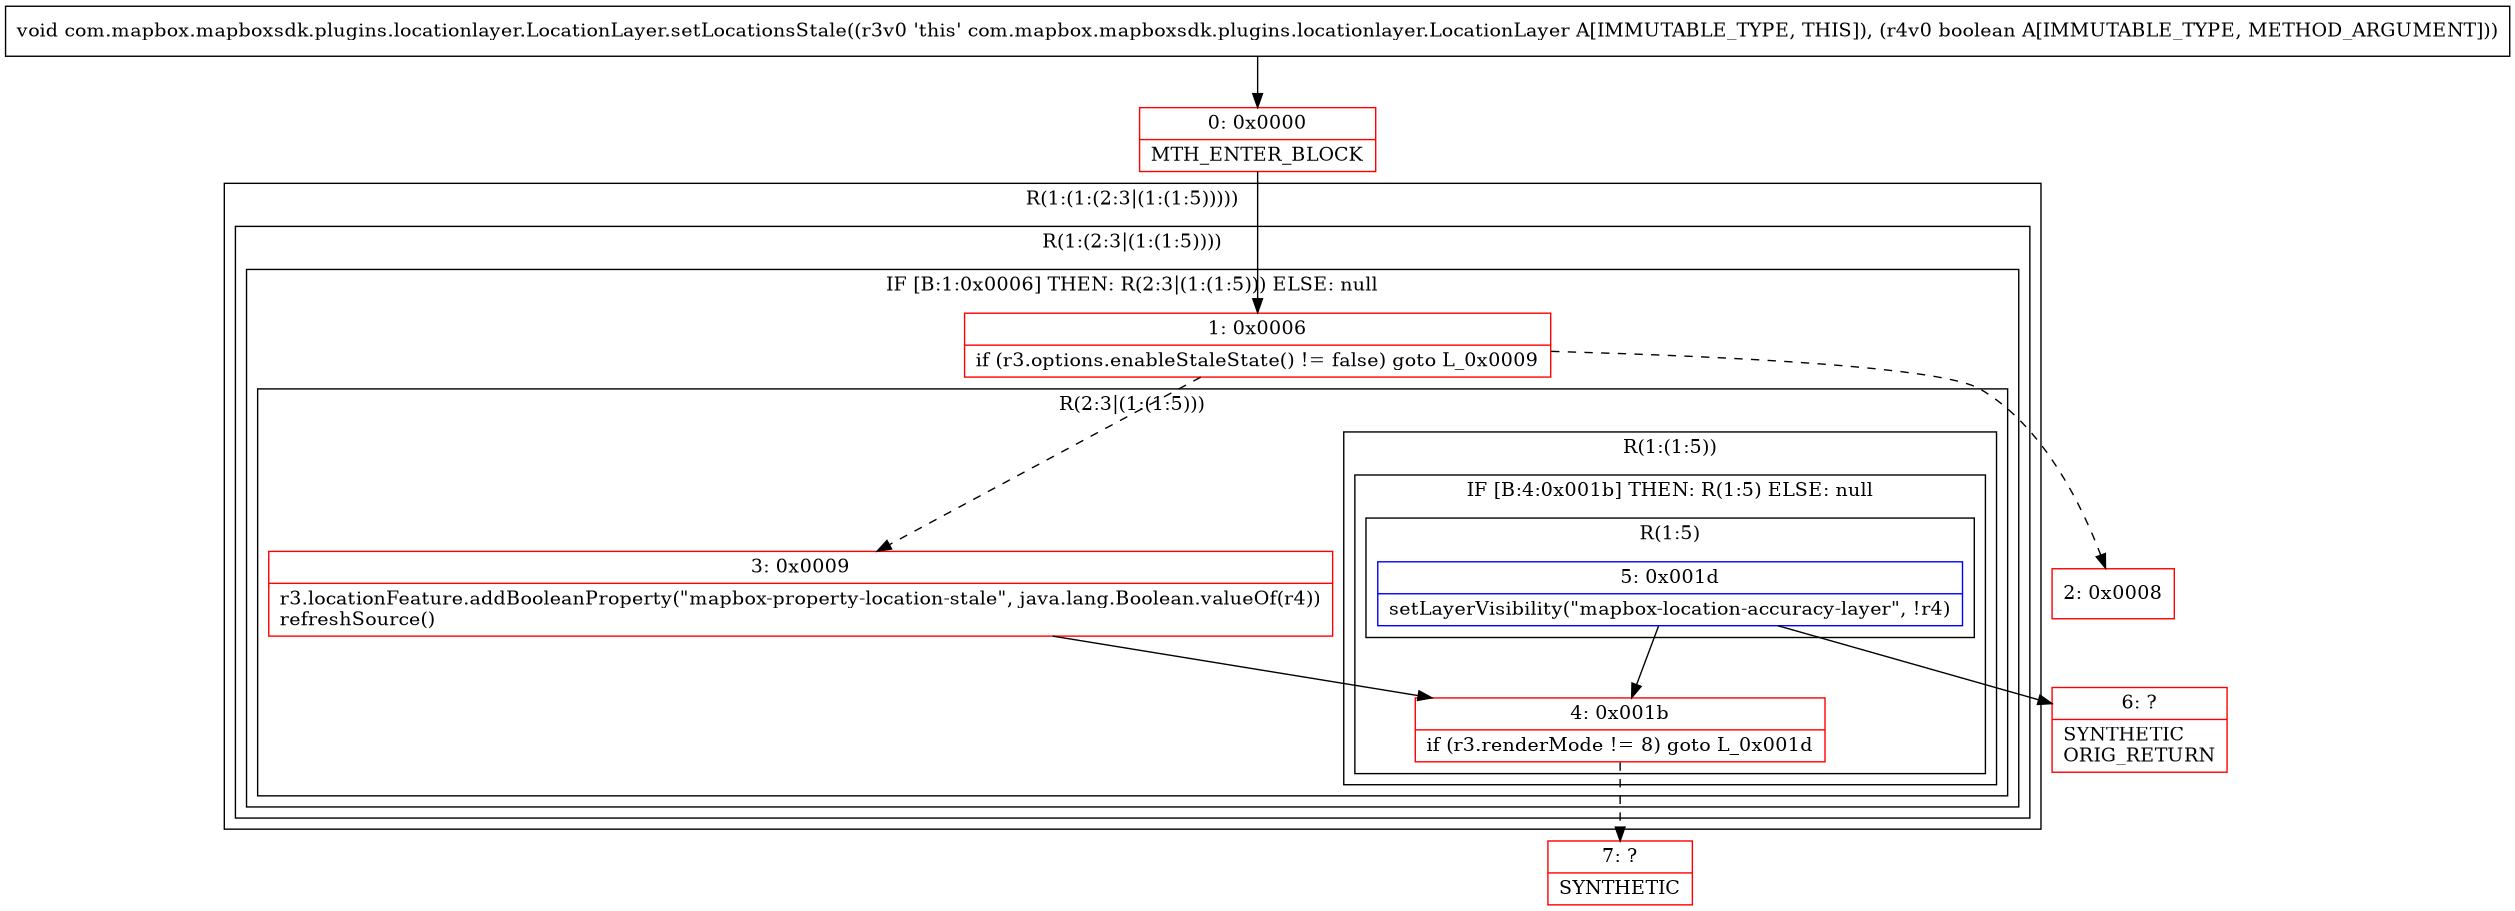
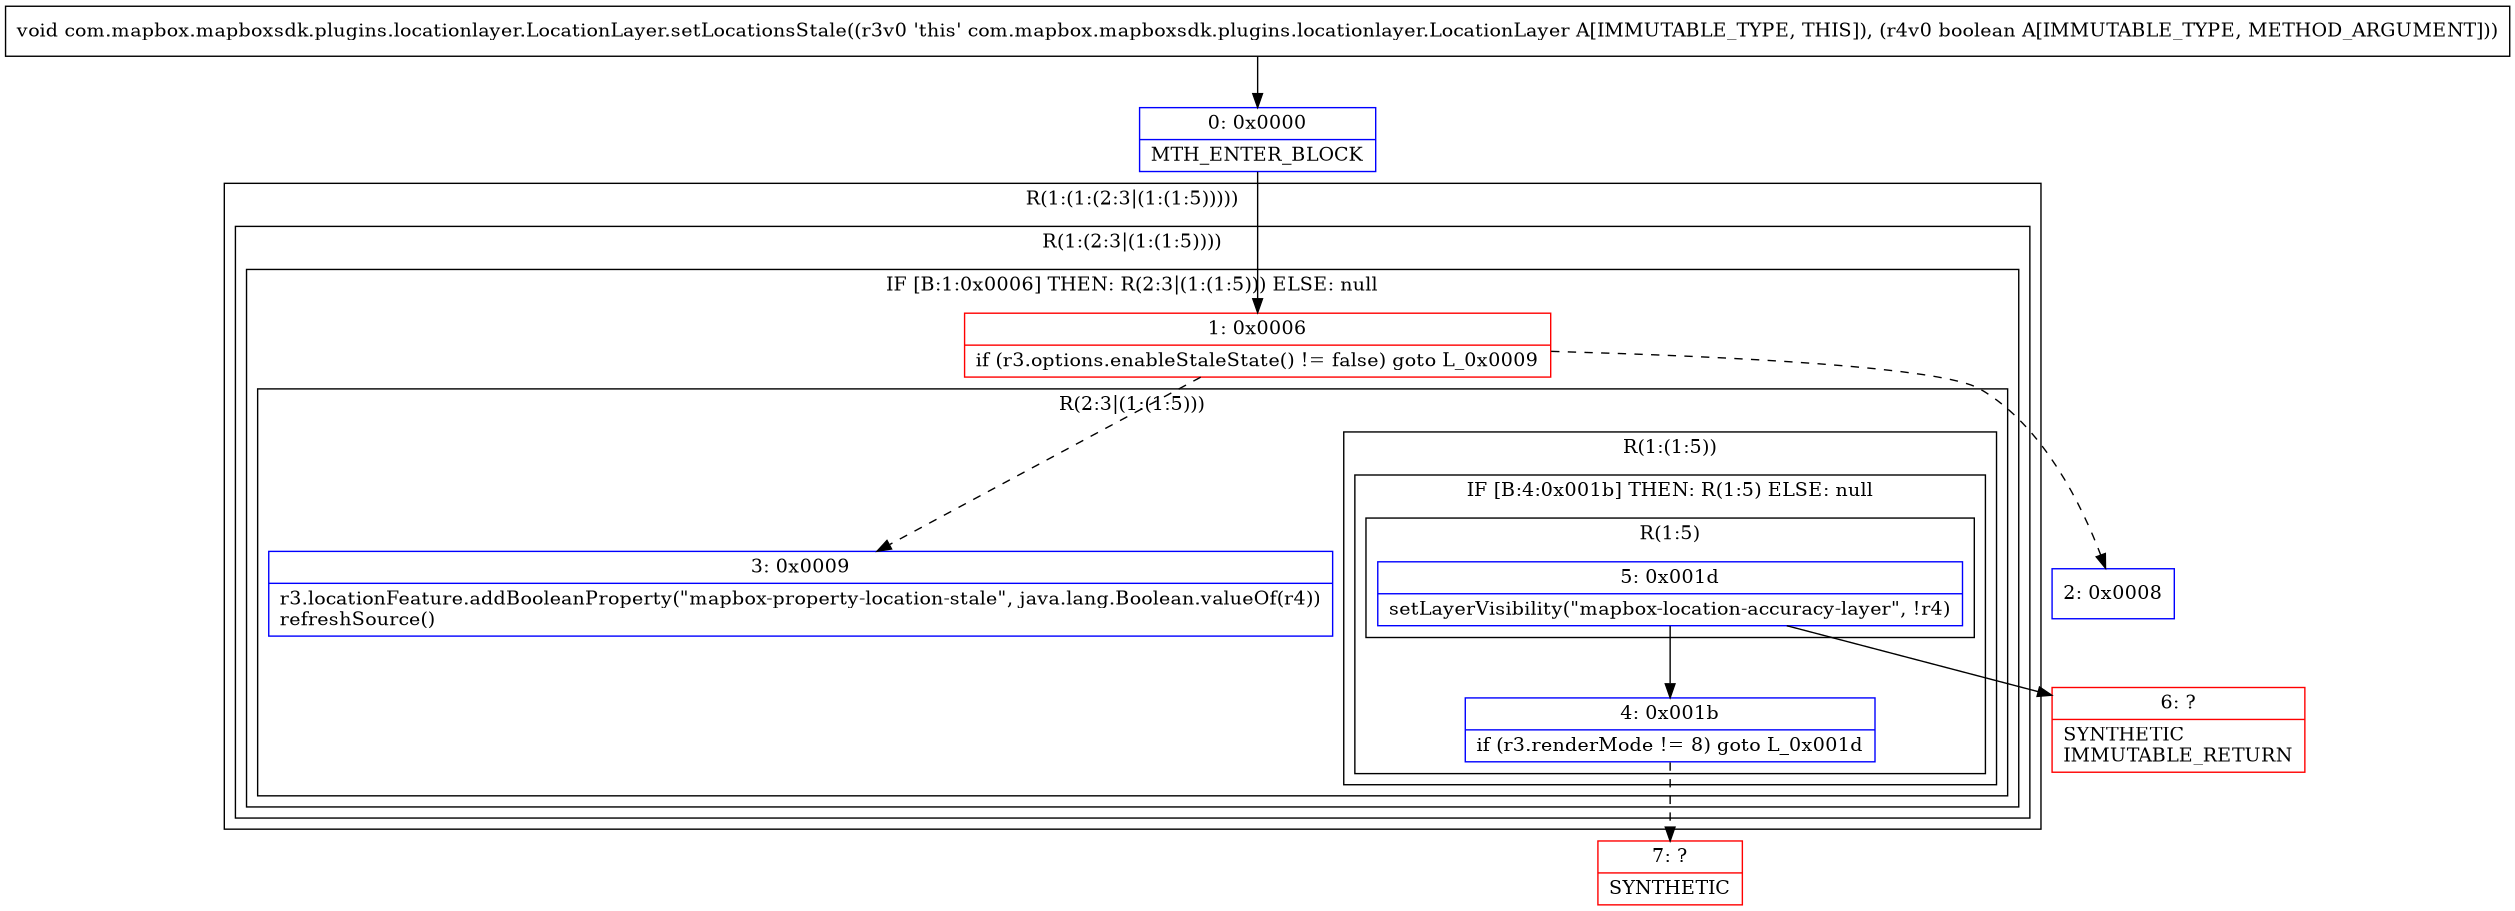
node "0: 0x0000": color red -> blue
node "3: 0x0009": color red -> blue
node "2: 0x0008": color red -> blue
edge "3: 0x0009" -> "4: 0x001b": removed
node "4: 0x001b": color red -> blue
node "6: ?": text "ORIG_RETURN" -> "IMMUTABLE_RETURN"
